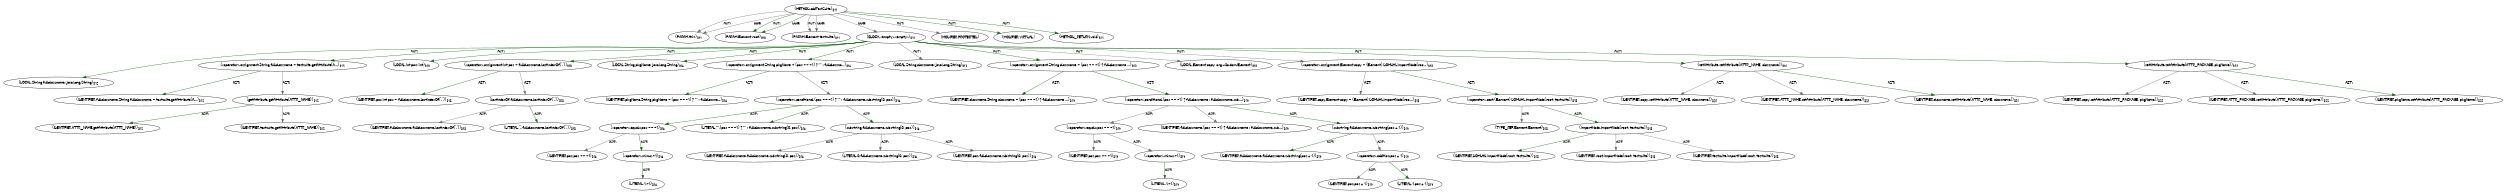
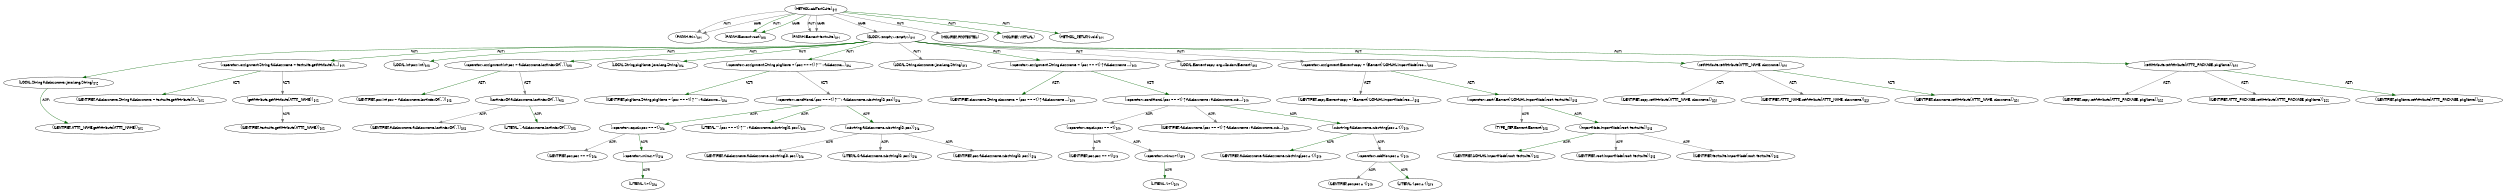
node "(setAttribute,setAttribute(ATTR_NAME, classname))": text "341" -> "321"
node "(lastIndexOf,fullclassname.lastIndexOf('.'))": text "313" -> "913"
edge "(getAttribute,getAttribute(ATTR_NAME))" -> "(IDENTIFIER,ATTR_NAME,getAttribute(ATTR_NAME))": now "(LOCAL,String fullclassname: java.lang.String)" -> "(IDENTIFIER,ATTR_NAME,getAttribute(ATTR_NAME))"
